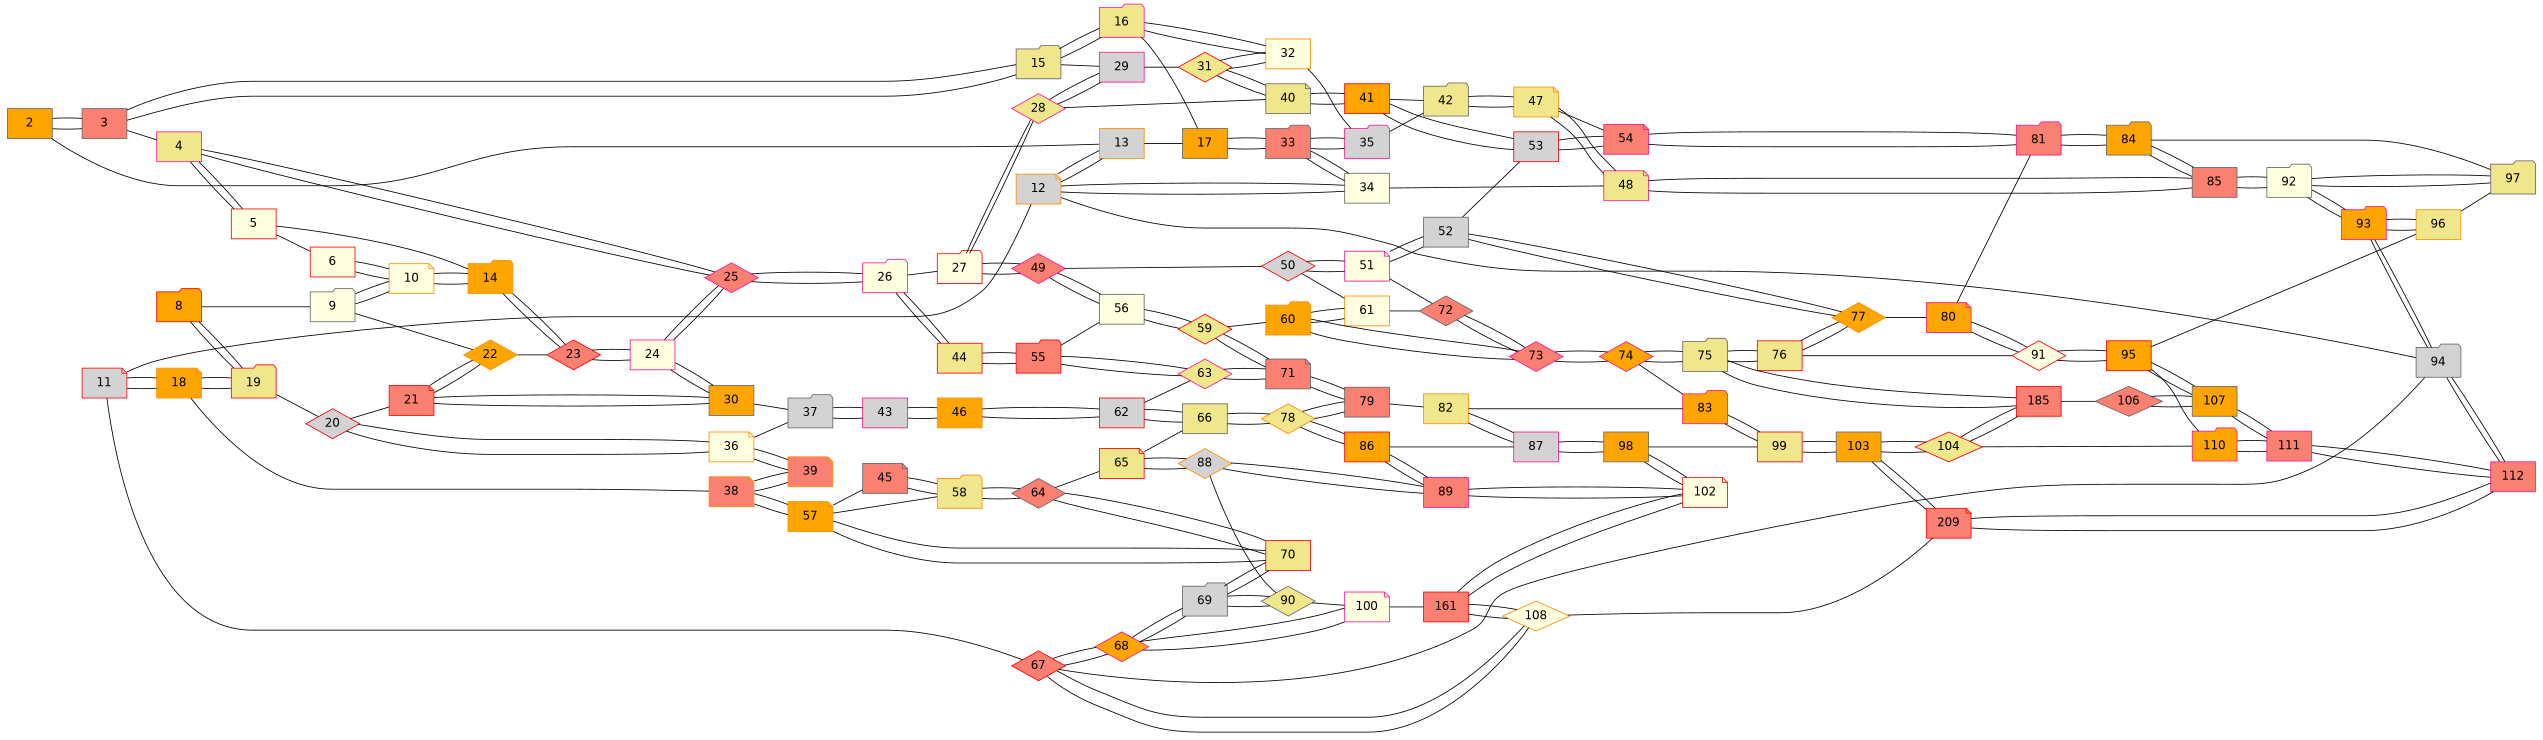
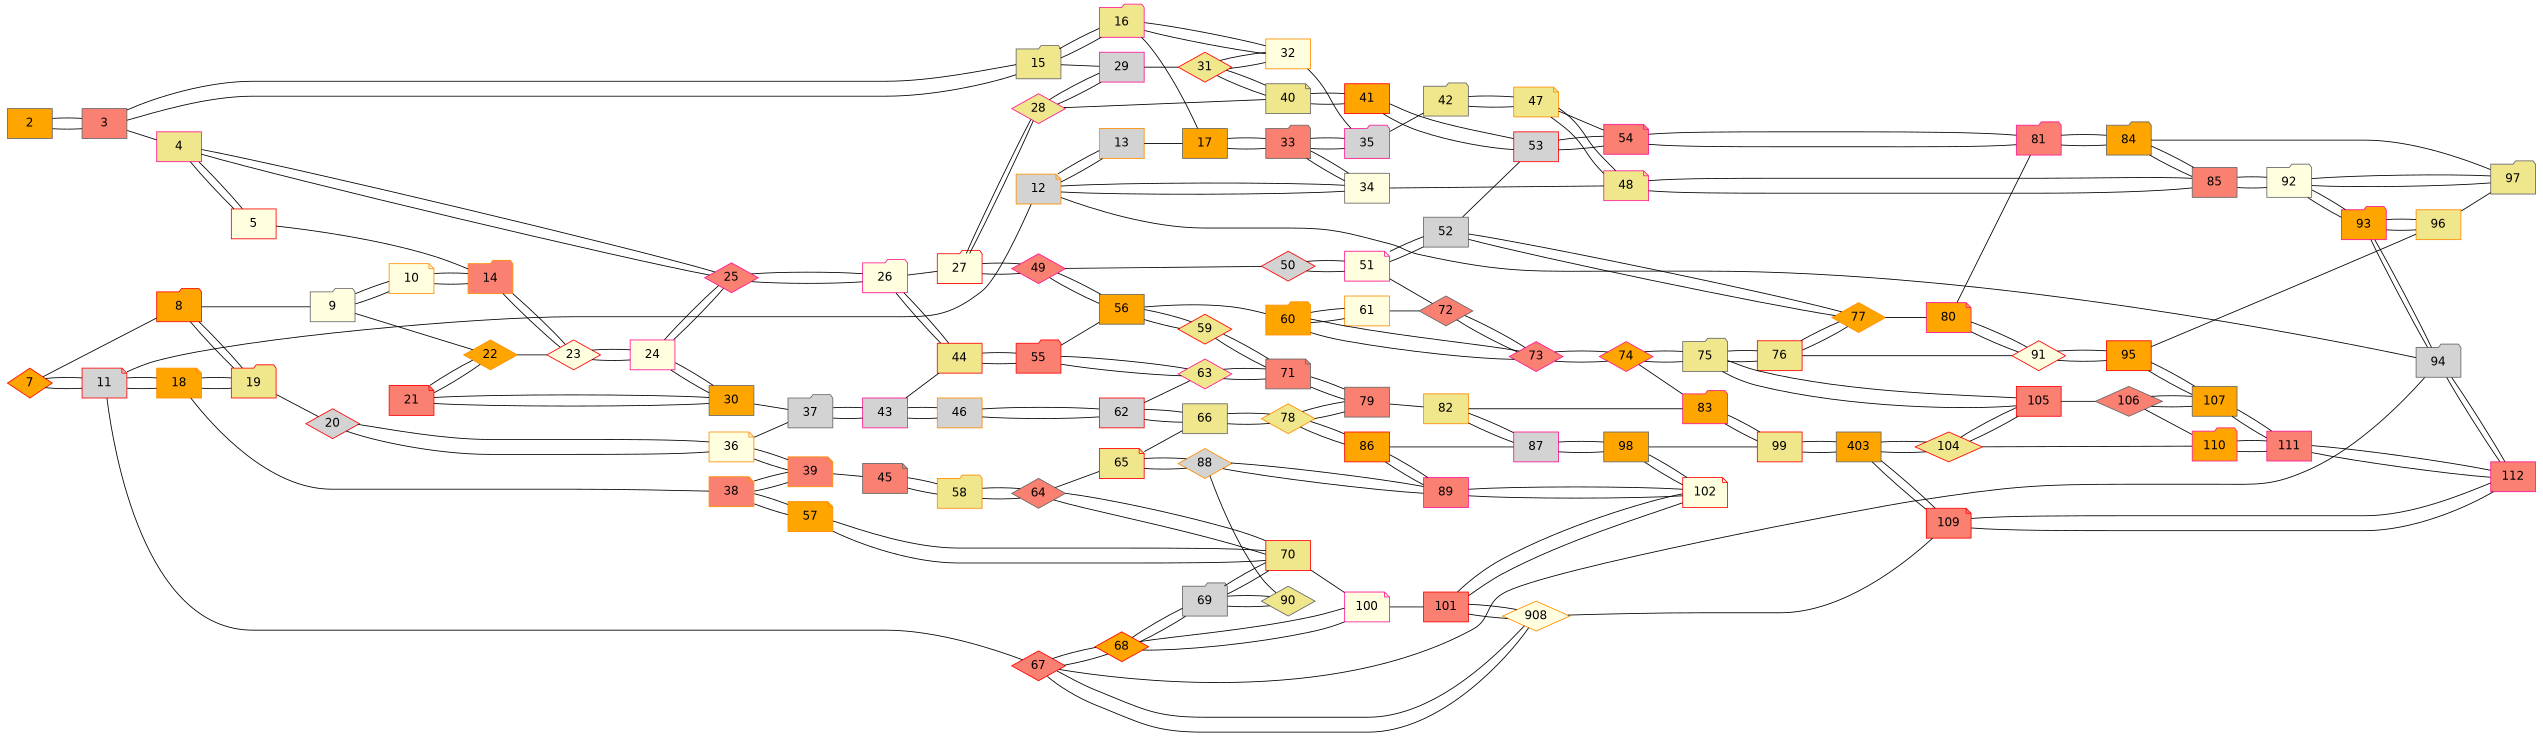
edge "41" -- "42": removed
edge "2" -- "13": removed
node "6": removed
node "14": fillcolor orange -> salmon
edge "50" -- "61": removed
node "56": fillcolor lightyellow -> orange
edge "60" -- "59": now "60" -- "56"
node "23": fillcolor salmon -> lightyellow
node "7": added
edge "44" -- "43": added
edge "95" -- "110": now "106" -- "110"
node "185": label "185" -> "105"
edge "21" -- "20": removed
node "46": fillcolor orange -> lightgrey
node "103": label "103" -> "403"
edge "45" -- "57": now "45" -- "39"
edge "58" -- "57": removed
node "209": label "209" -> "109"
edge "90" -- "100": now "70" -- "100"
node "161": label "161" -> "101"
node "108": label "108" -> "908"
node "68": color deeppink -> red
